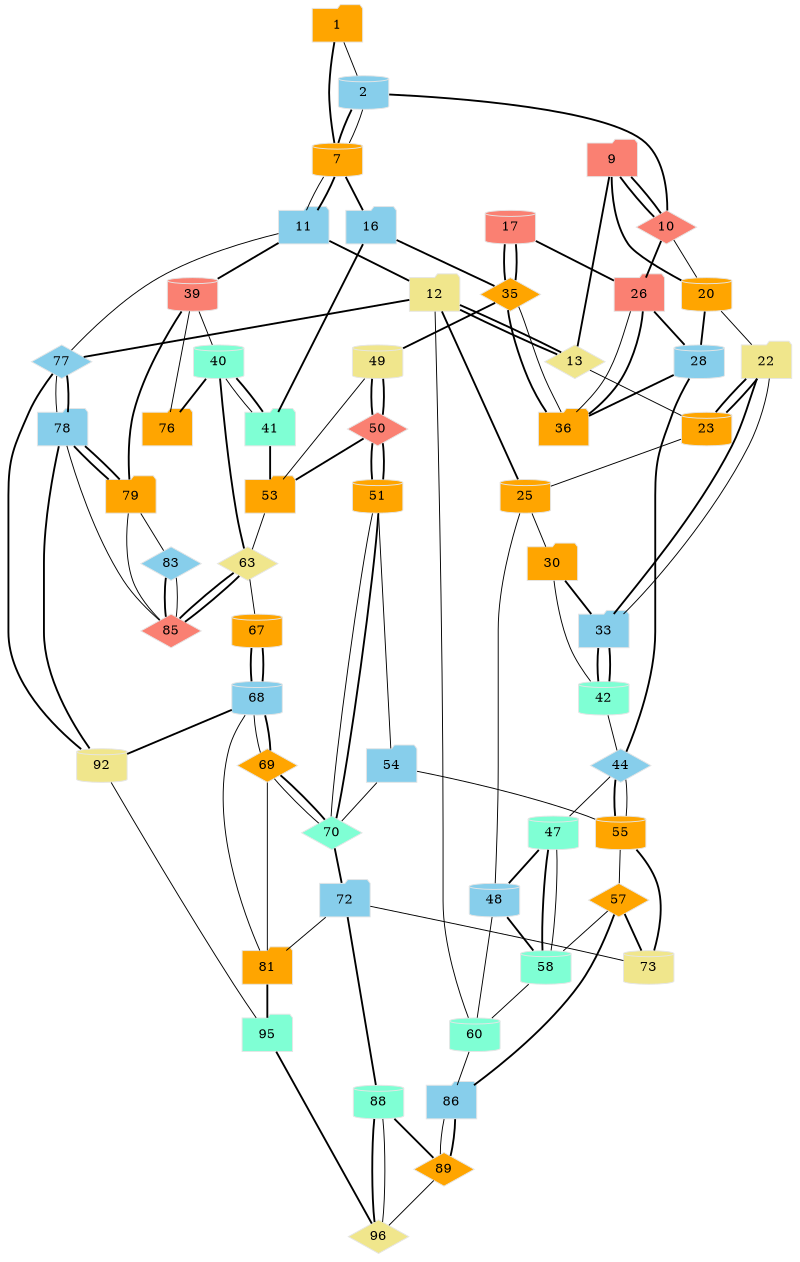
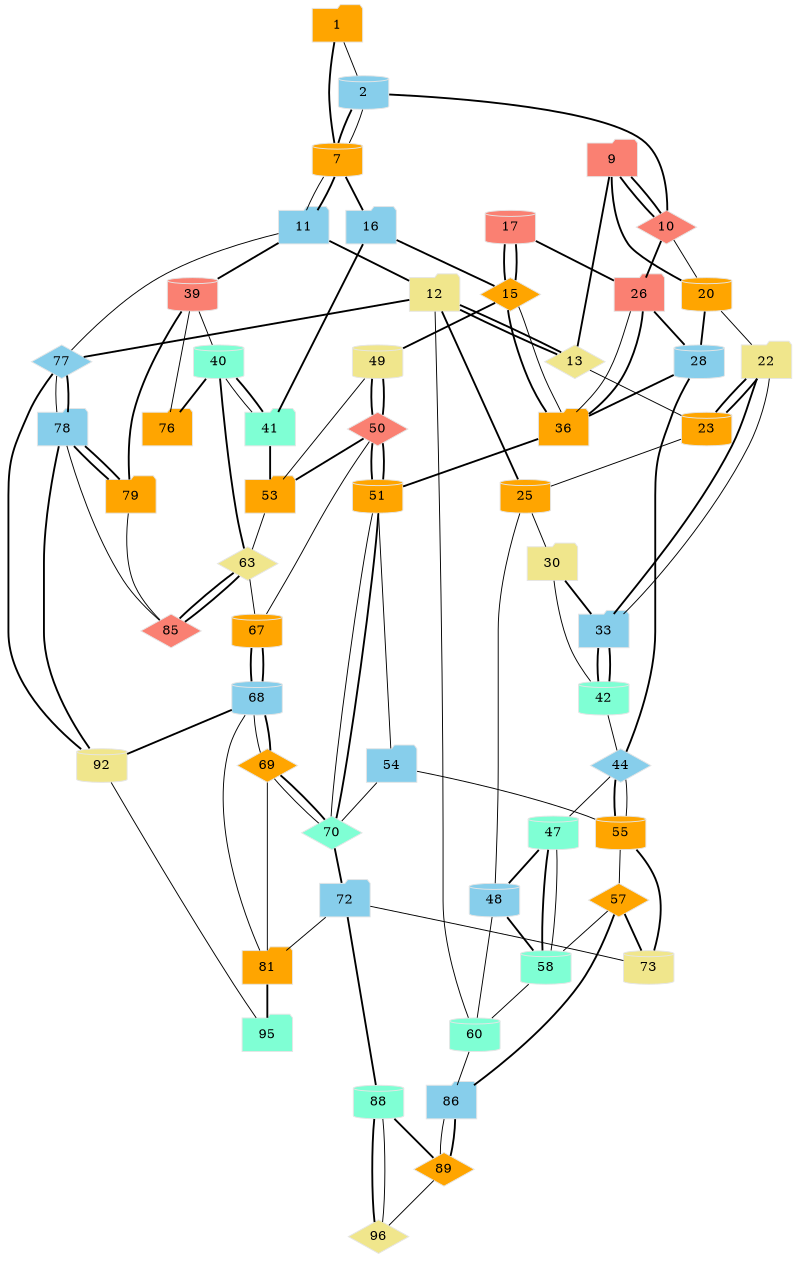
node "35": label "35" -> "15"
edge "36" -- "51": added
edge "50" -- "67": added
node "83": removed
node "30": fillcolor orange -> khaki
edge "95" -- "96": removed
